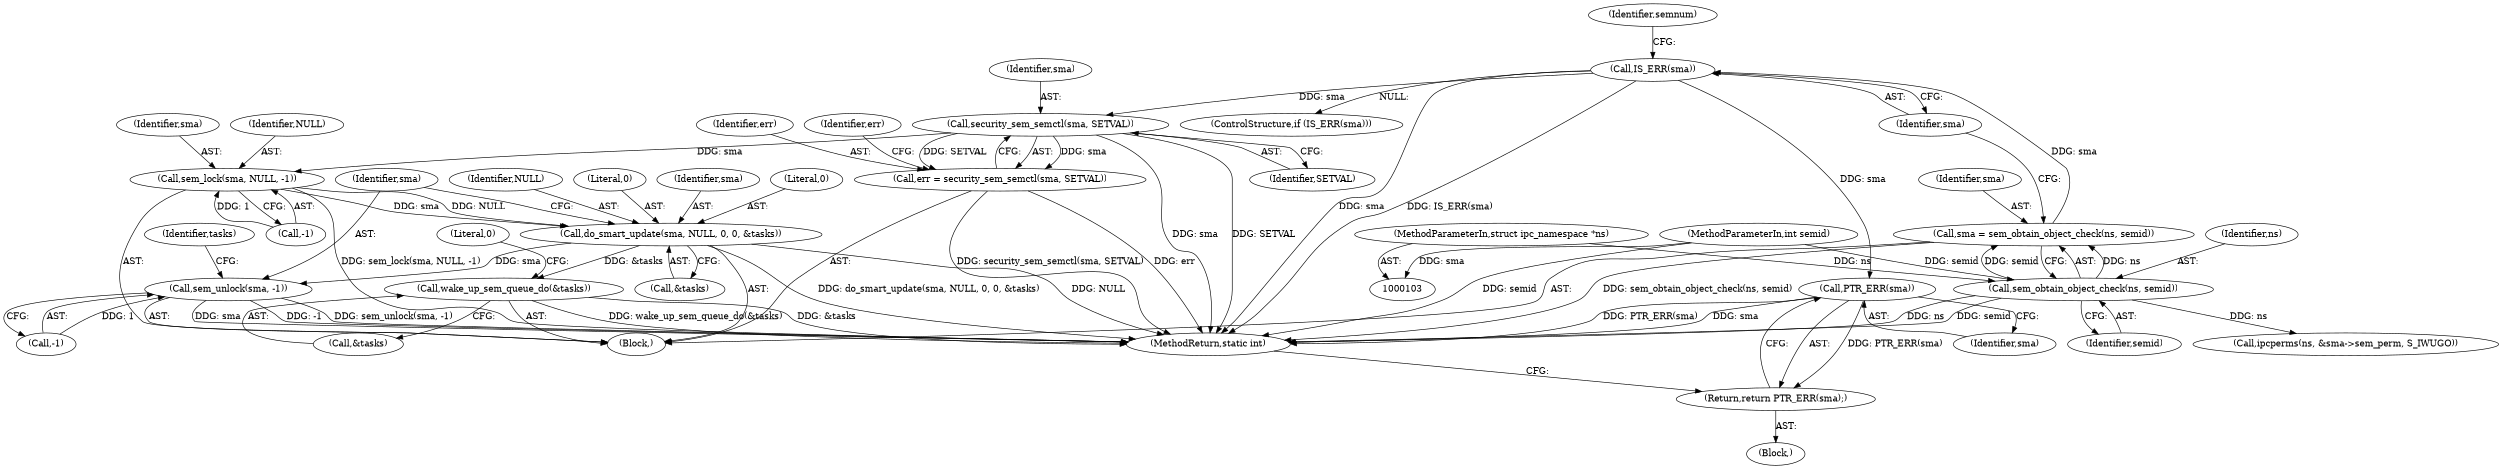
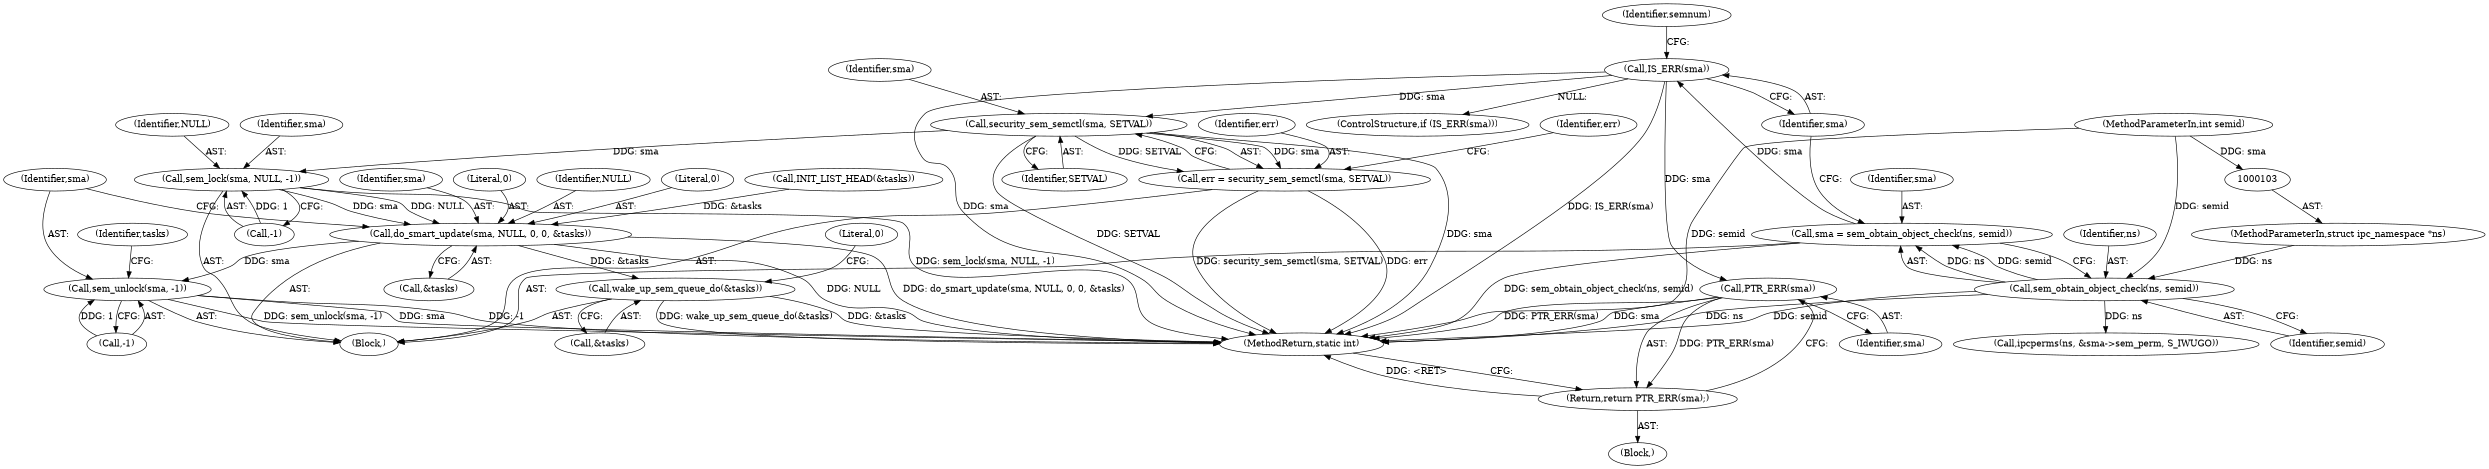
node "(Call,INIT_LIST_HEAD(&tasks))": added
edge "(MethodParameterIn,struct ipc_namespace *ns)" -> "1000103": reversed
edge "(Return,return PTR_ERR(sma);)" -> "(MethodReturn,static int)": added, label "DDG: <RET>"
